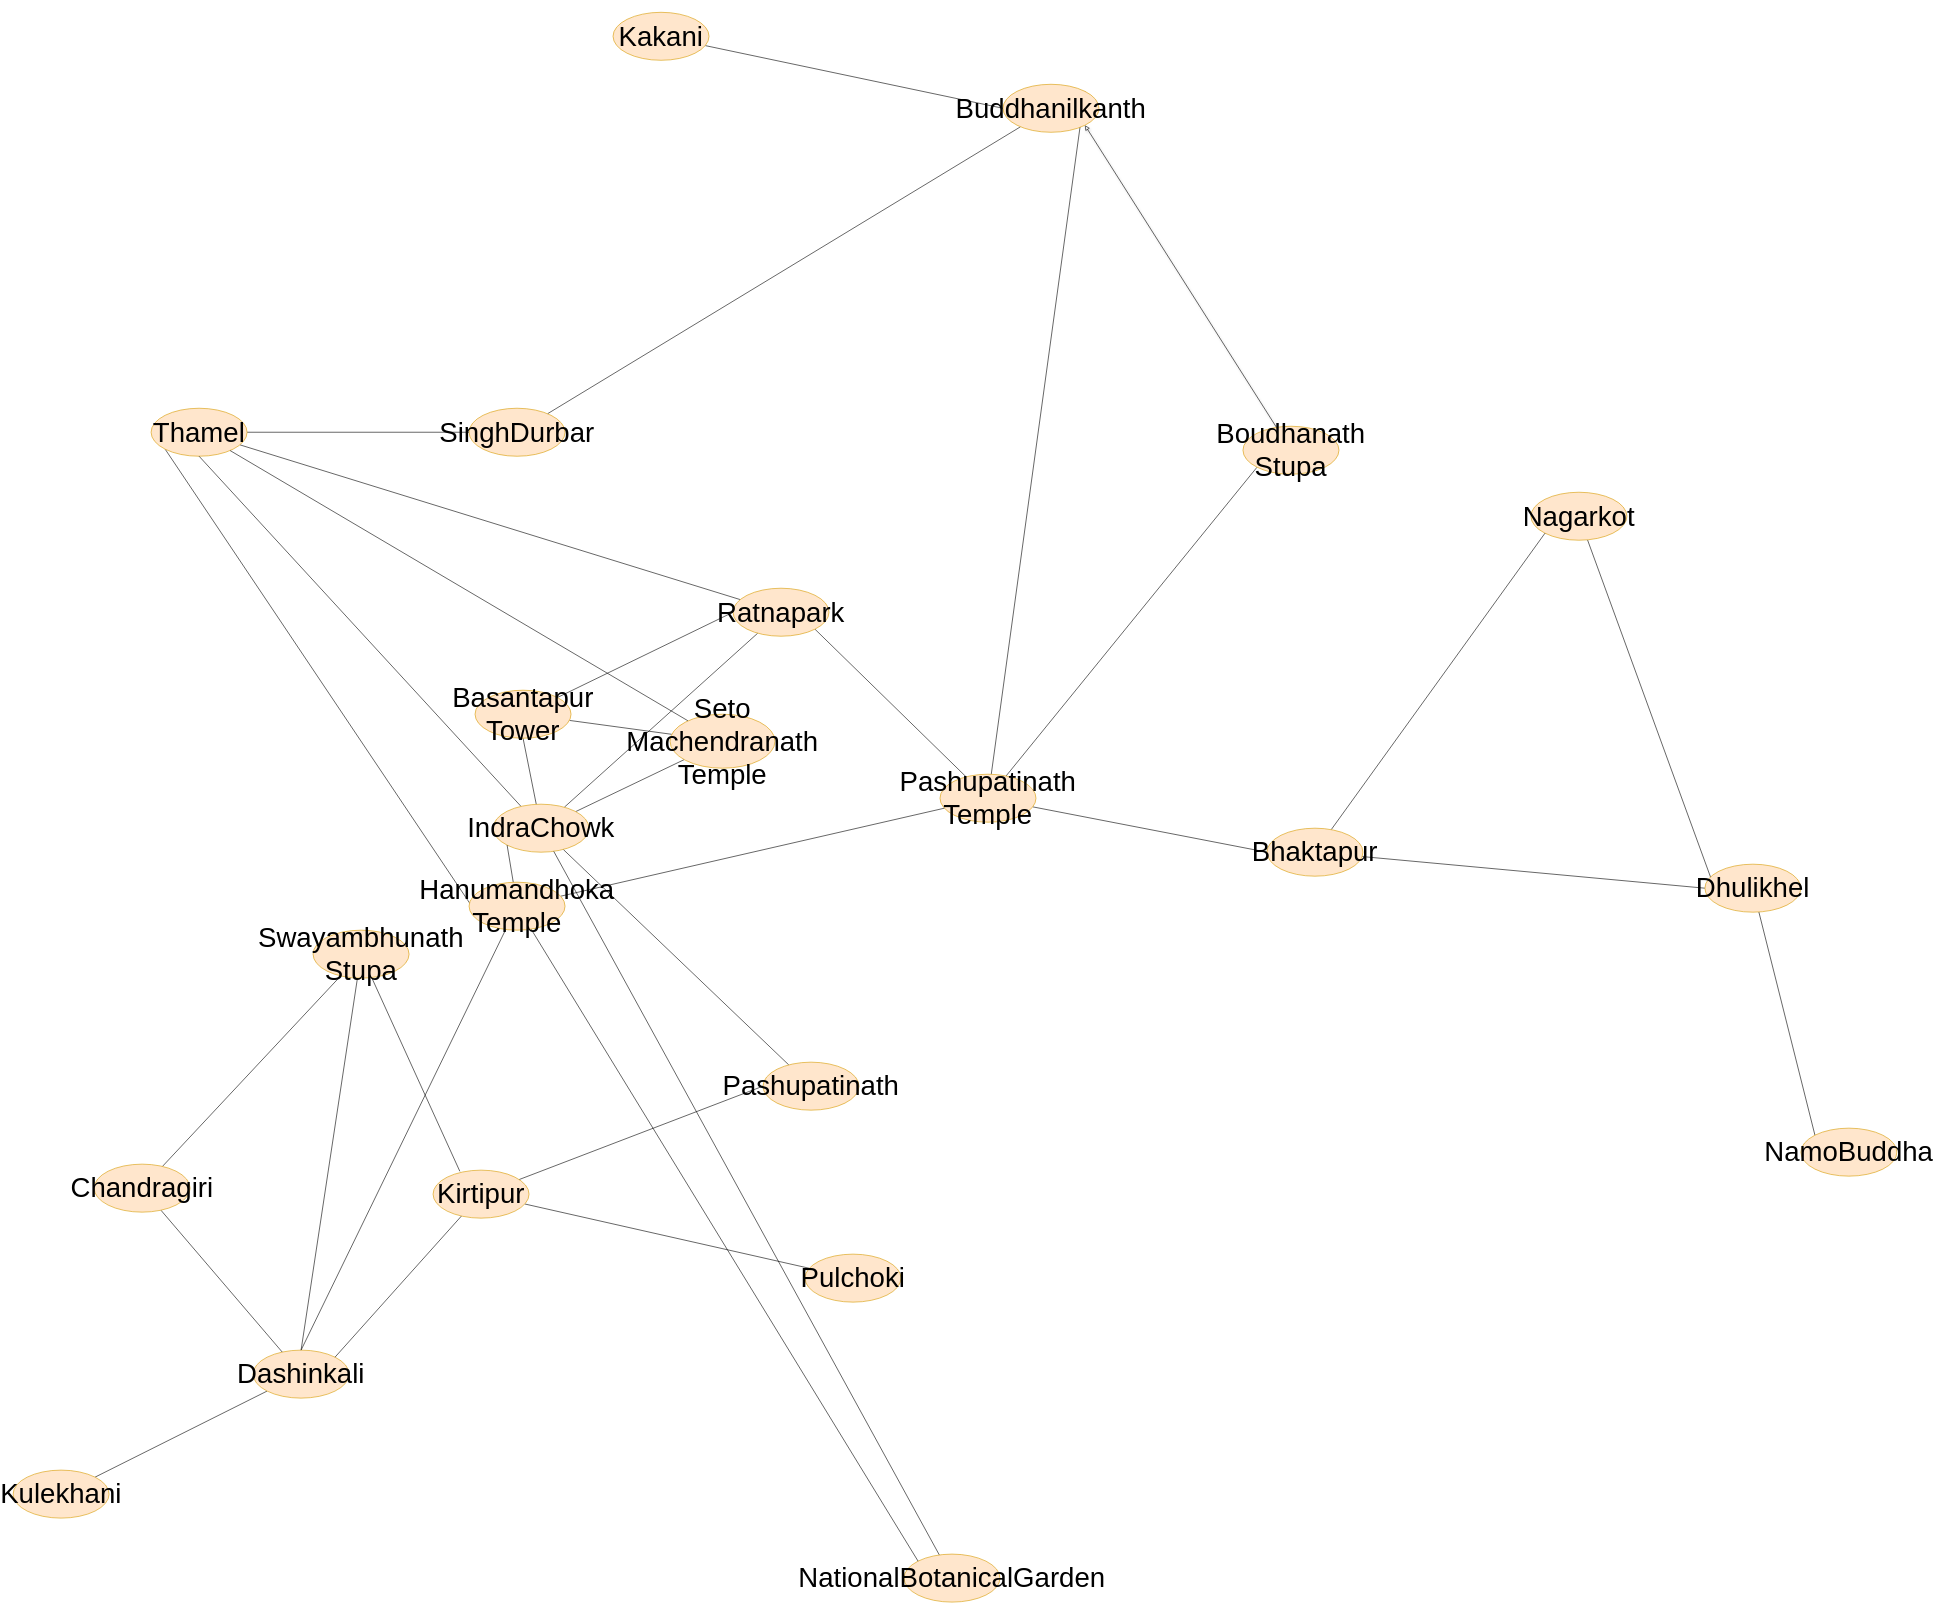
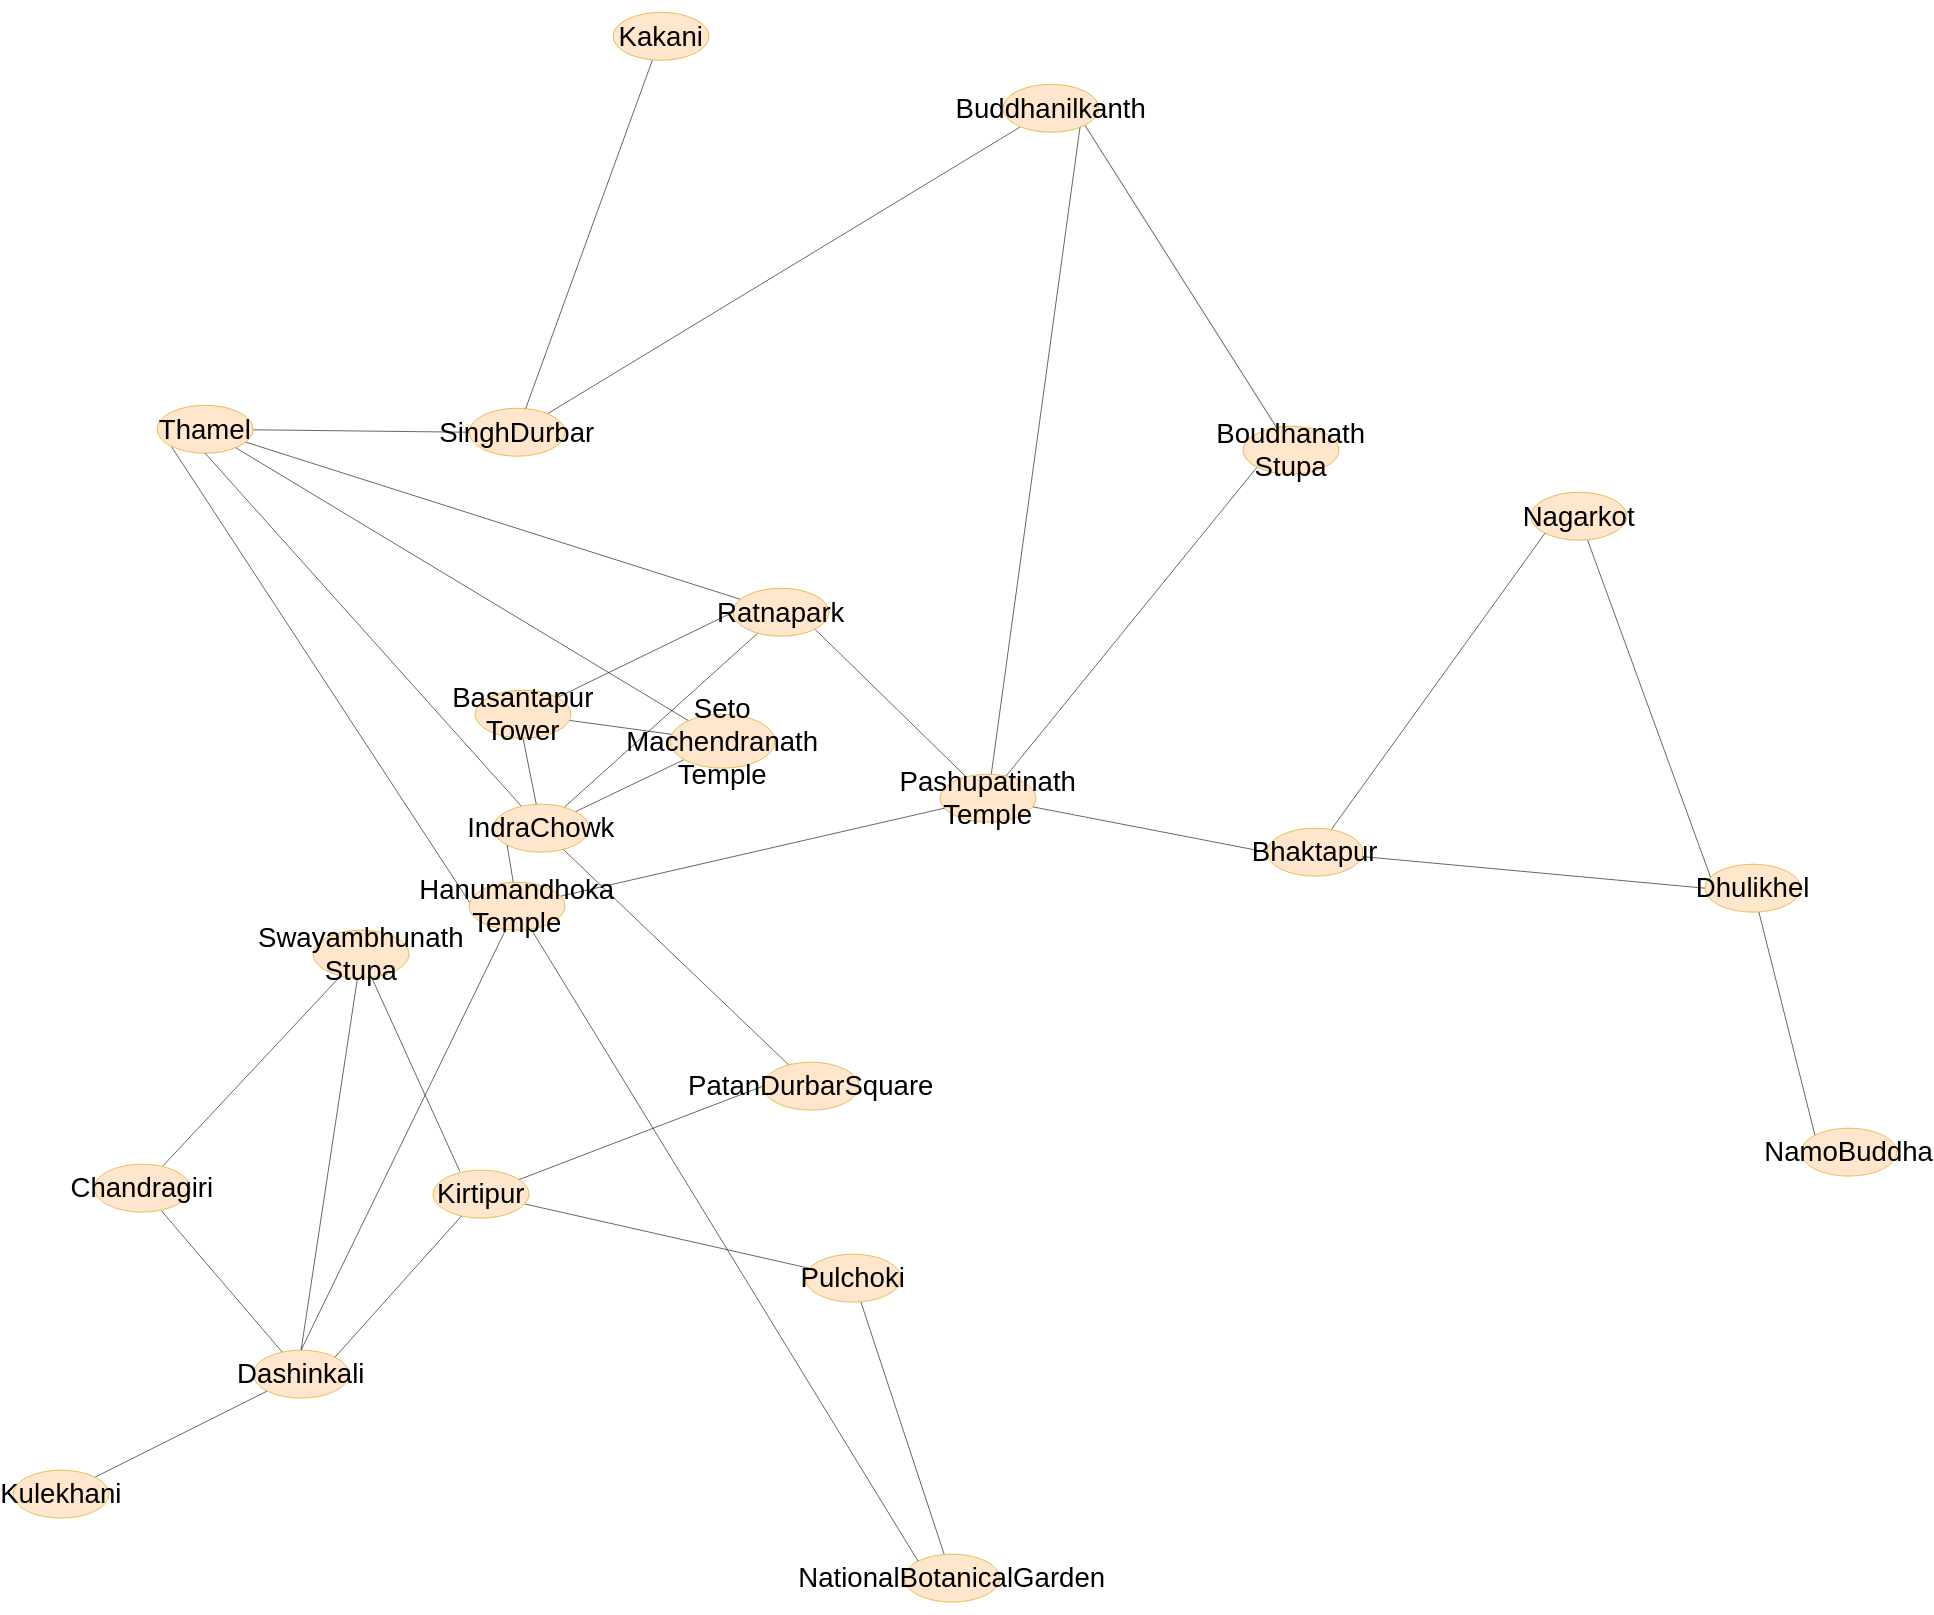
edge "Kakani" -- "Buddhanilkanth": now "Kakani" -- "SinghDurbar"
edge "Boudhanath Stupa" -> "Buddhanilkanth": arrowhead block -> none
node "Thamel": moved (199, 432) -> (205, 429)
node "Pashupatinath": label "Pashupatinath" -> "PatanDurbarSquare"
edge "IndraChowk" -- "NationalBotanicalGarden": now "Pulchoki" -- "NationalBotanicalGarden"
